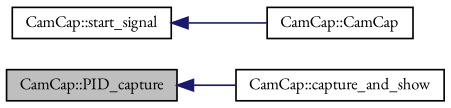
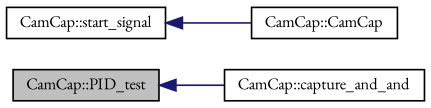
node "CamCap::PID_capture": label "CamCap::PID_capture" -> "CamCap::PID_test"
node "CamCap::capture_and_show": label "CamCap::capture_and_show" -> "CamCap::capture_and_and"
